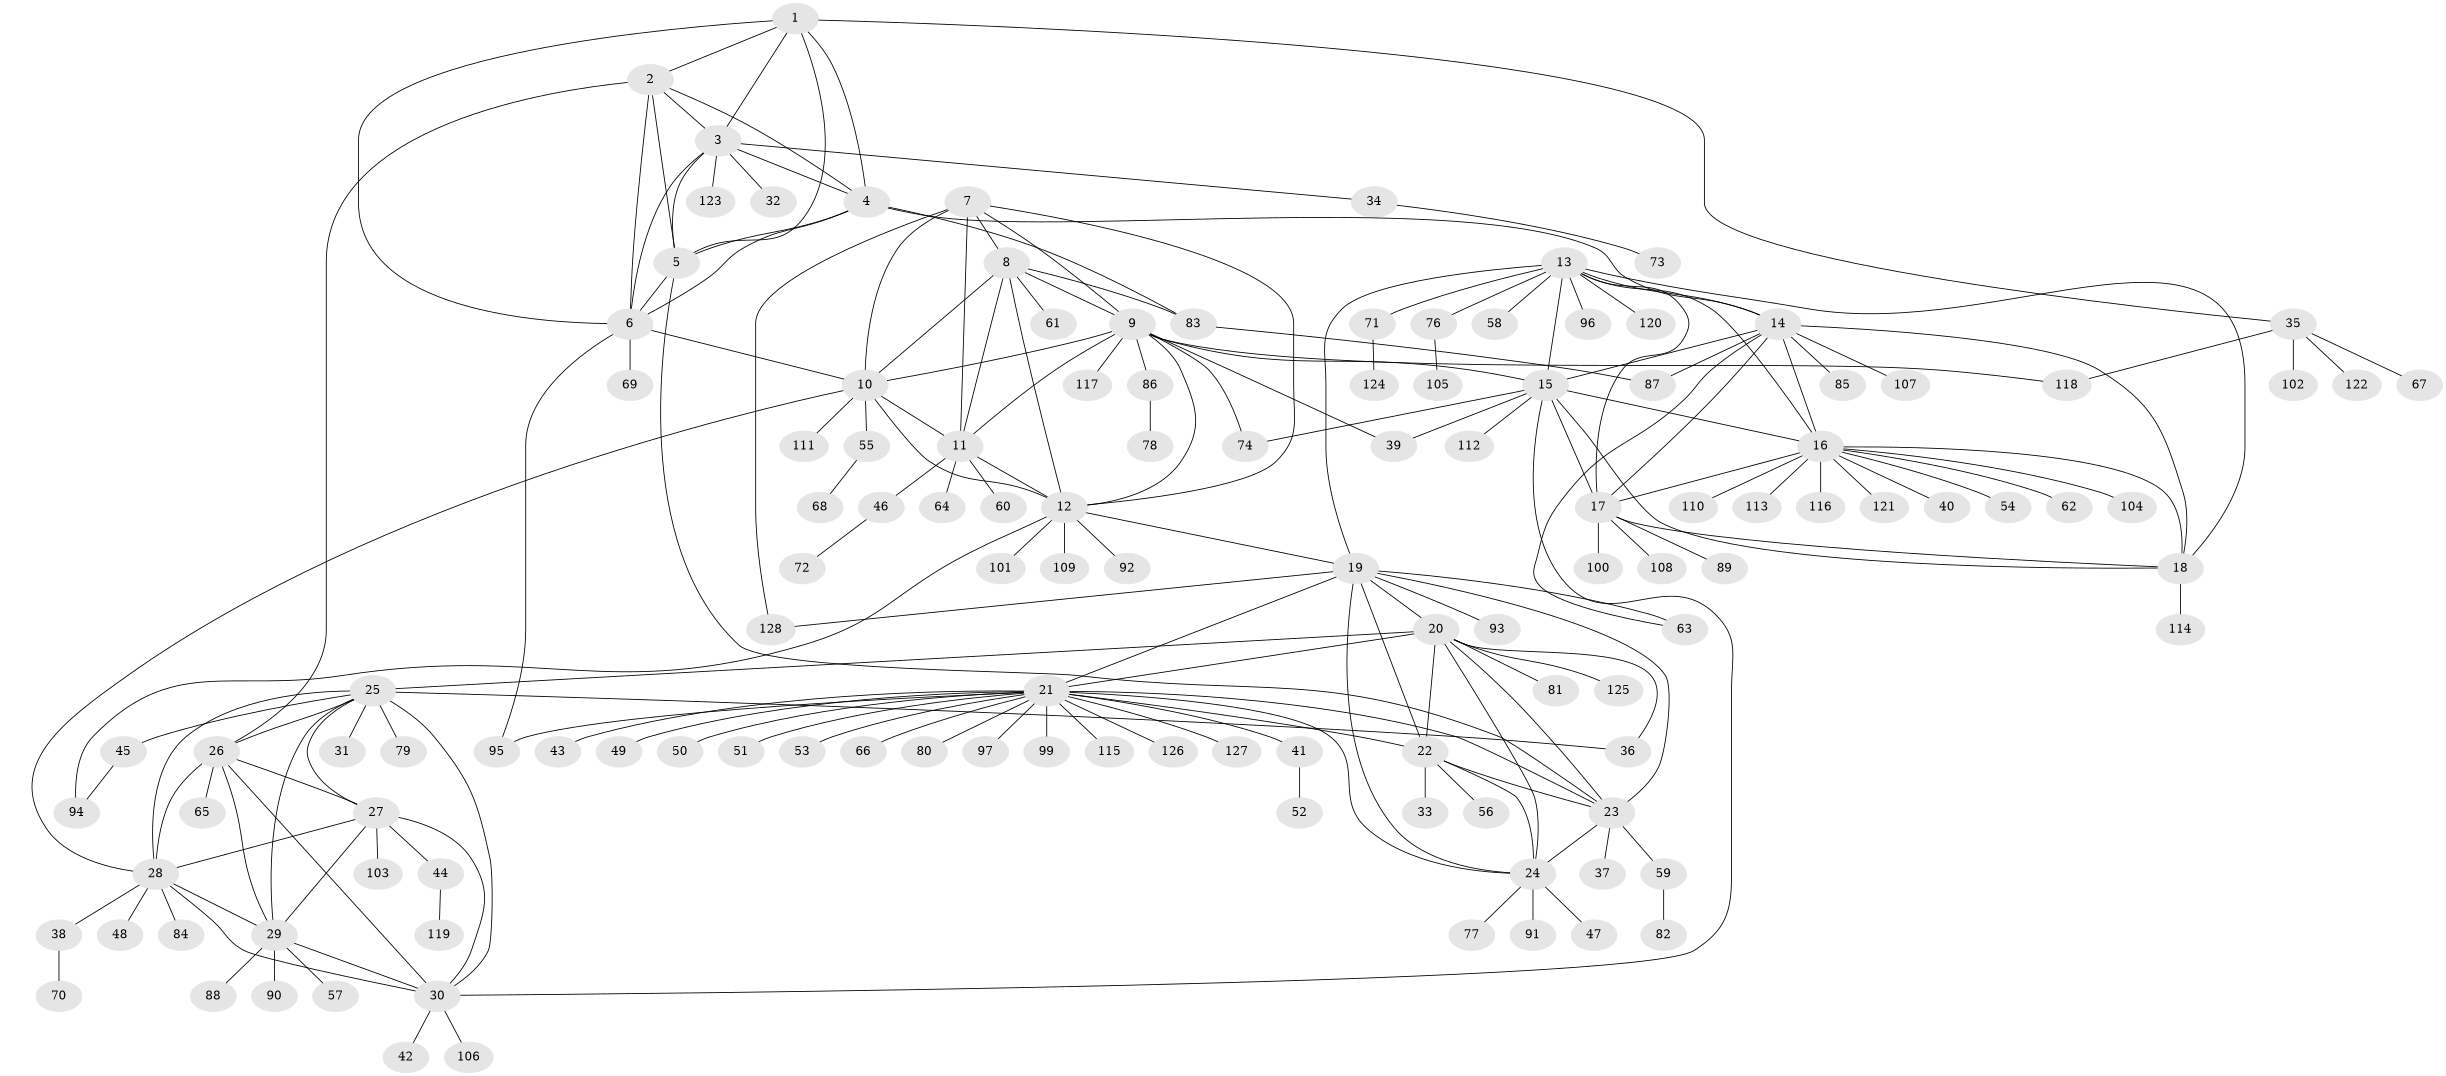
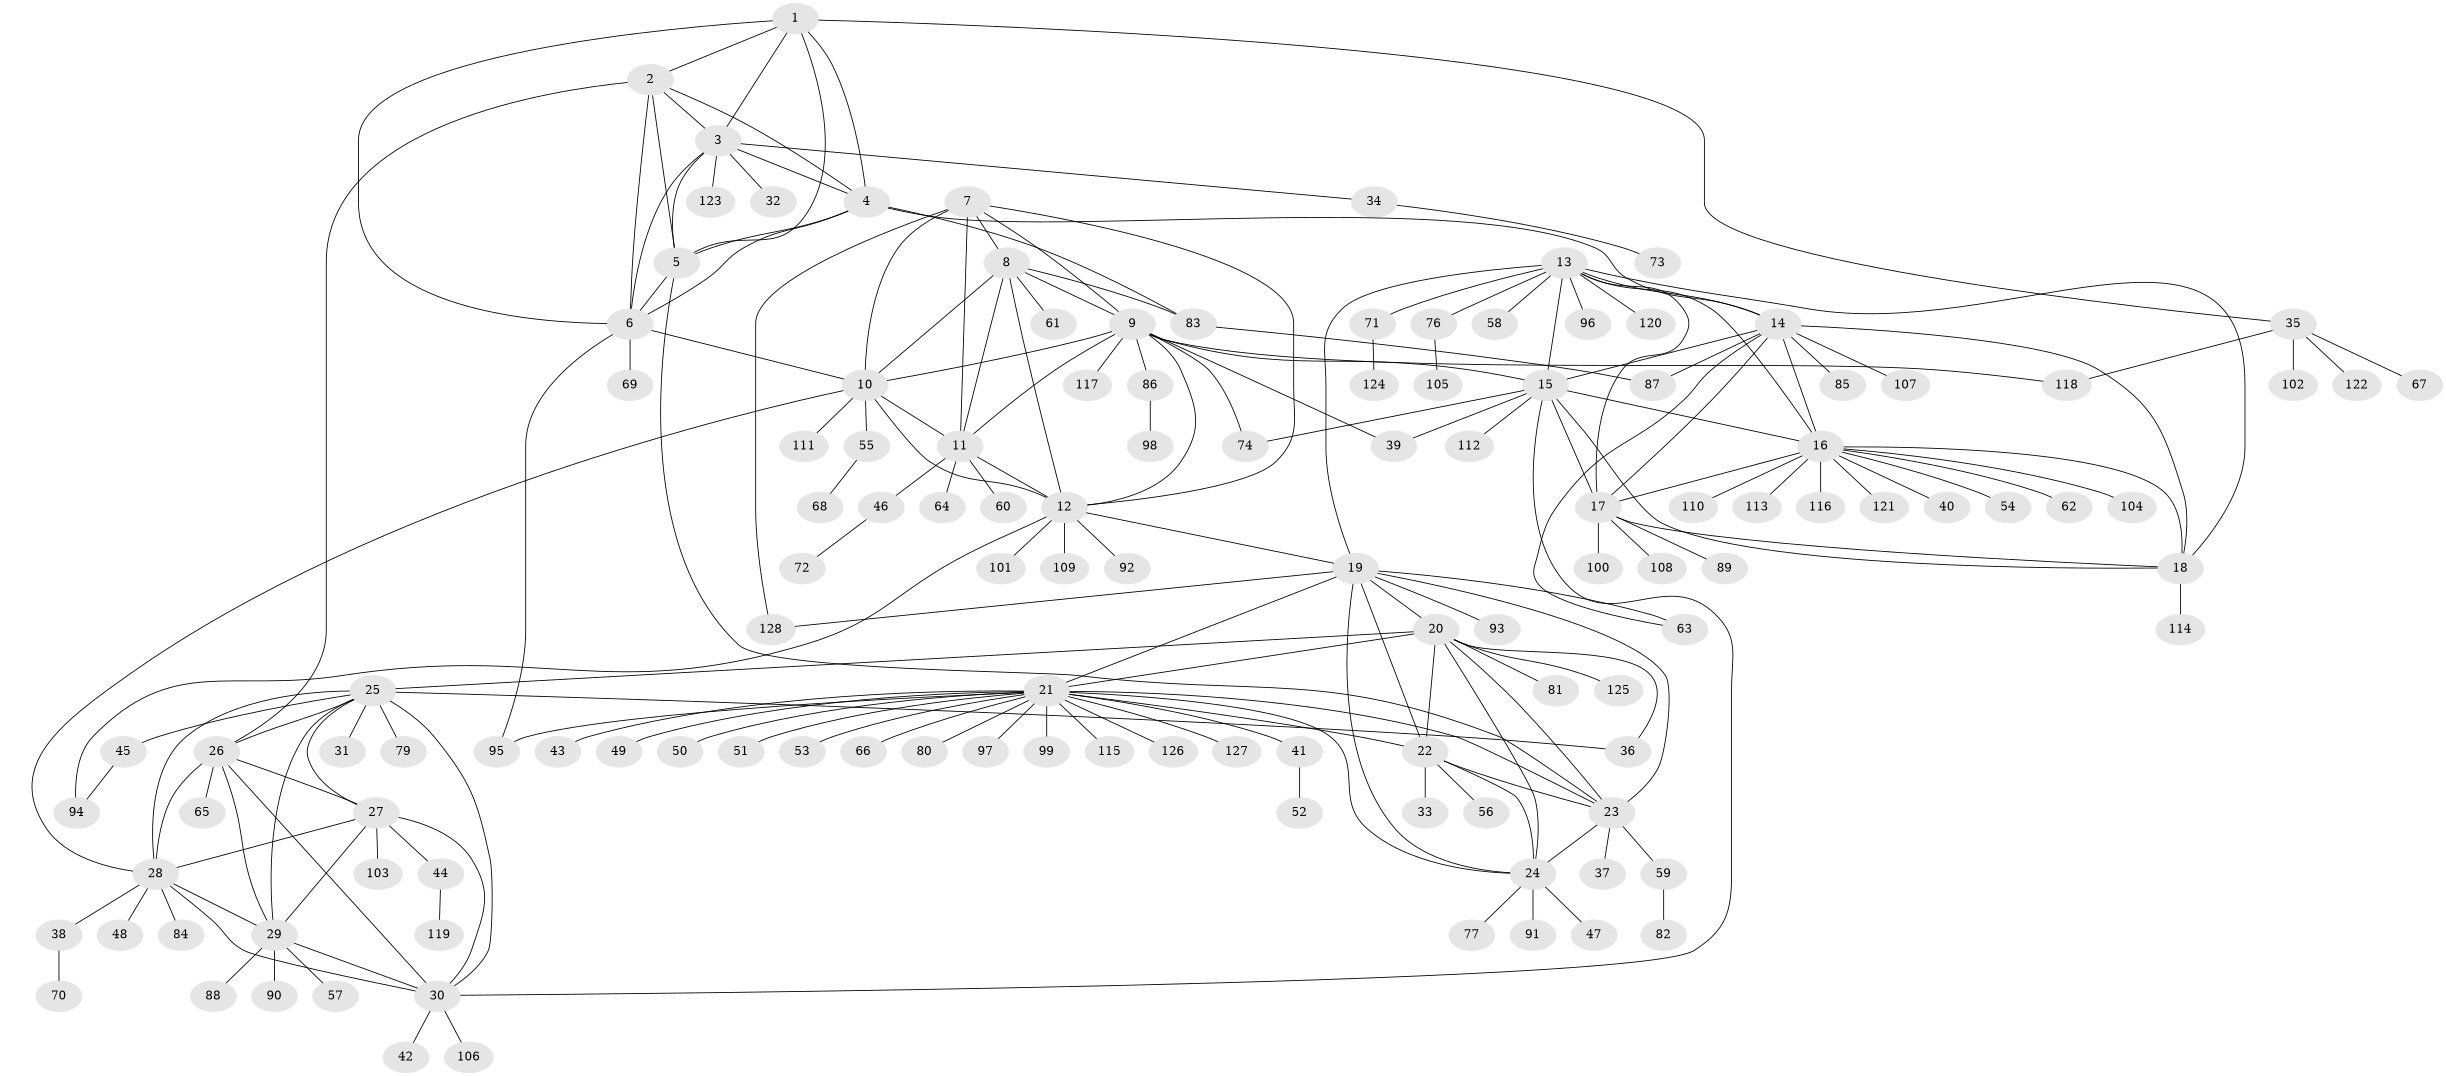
node "78": label "78" -> "98"
